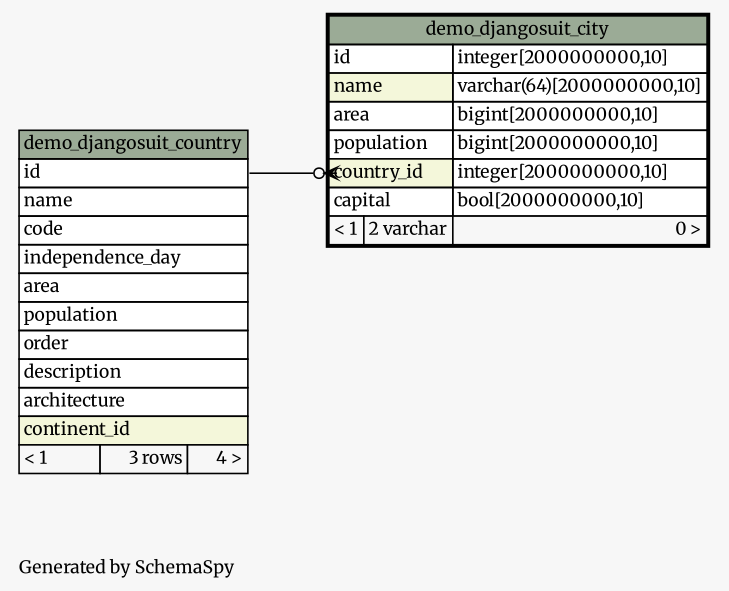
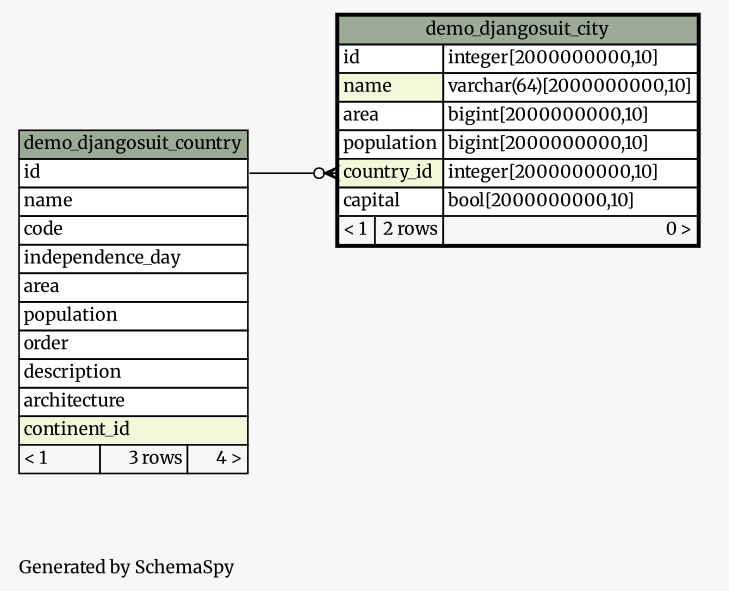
node "demo_djangosuit_city": text "2 varchar" -> "2 rows"
